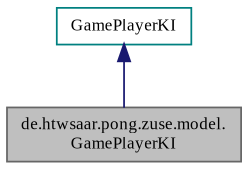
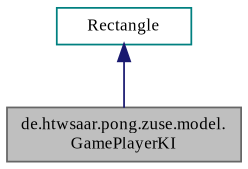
node "GamePlayerKI": label "GamePlayerKI" -> "Rectangle"
